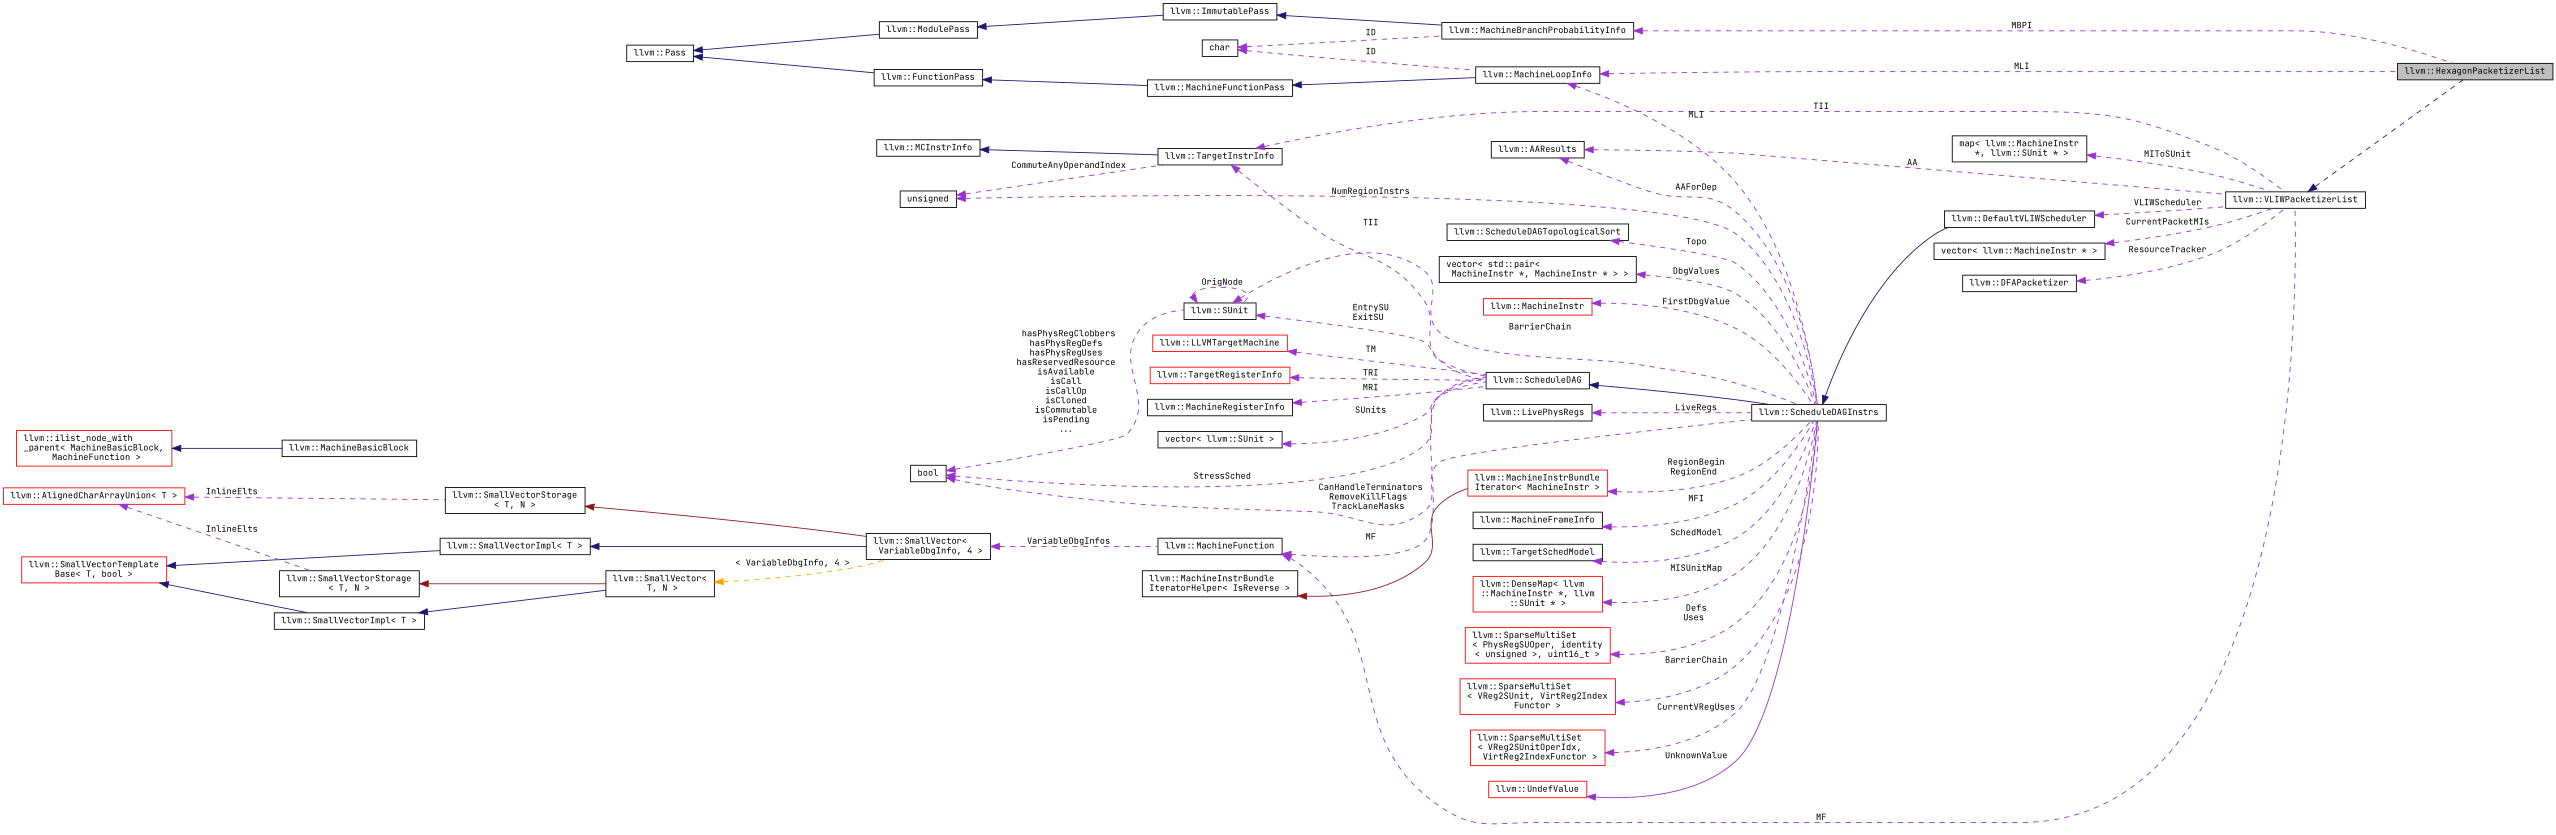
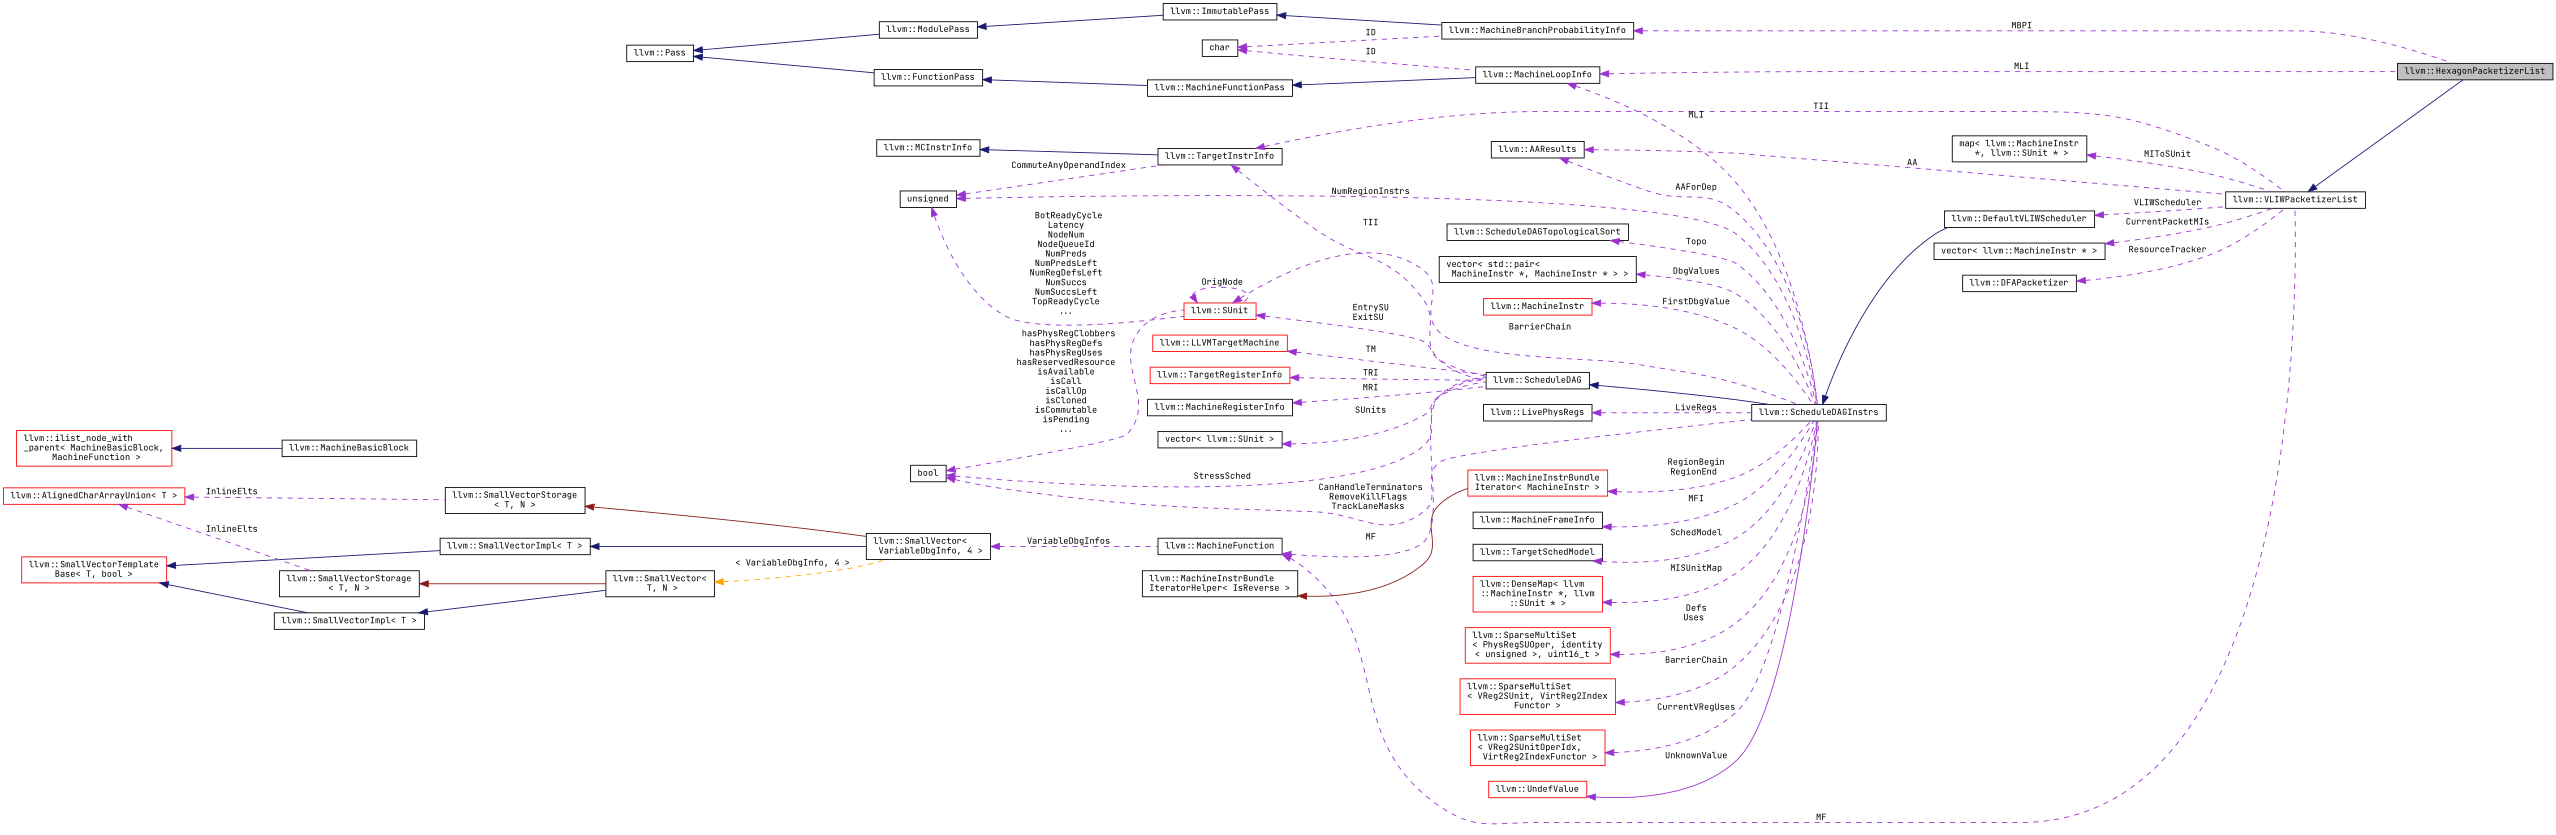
edge "llvm::HexagonPacketizerList" -> "llvm::VLIWPacketizerList": style dashed -> solid
node "llvm::SUnit": color black -> red
edge "llvm::SUnit" -> "unsigned": added, label "BotReadyCycle Latency NodeNum NodeQueueId NumPreds NumPredsLeft NumRegDefsLeft NumSuccs NumSuccsLeft TopReadyCycle ..."
